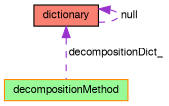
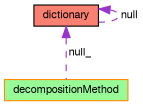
edge "decompositionMethod" -> "dictionary": label " decompositionDict_" -> " null_"
